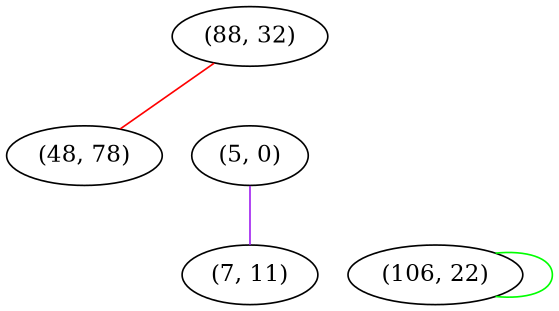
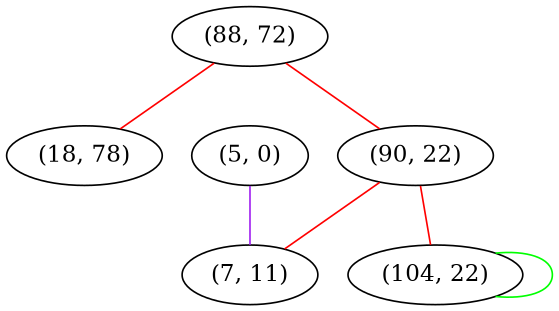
node "(88, 32)": label "(88, 32)" -> "(88, 72)"
node "(48, 78)": label "(48, 78)" -> "(18, 78)"
node "(90, 22)": added
node "(106, 22)": label "(106, 22)" -> "(104, 22)"
